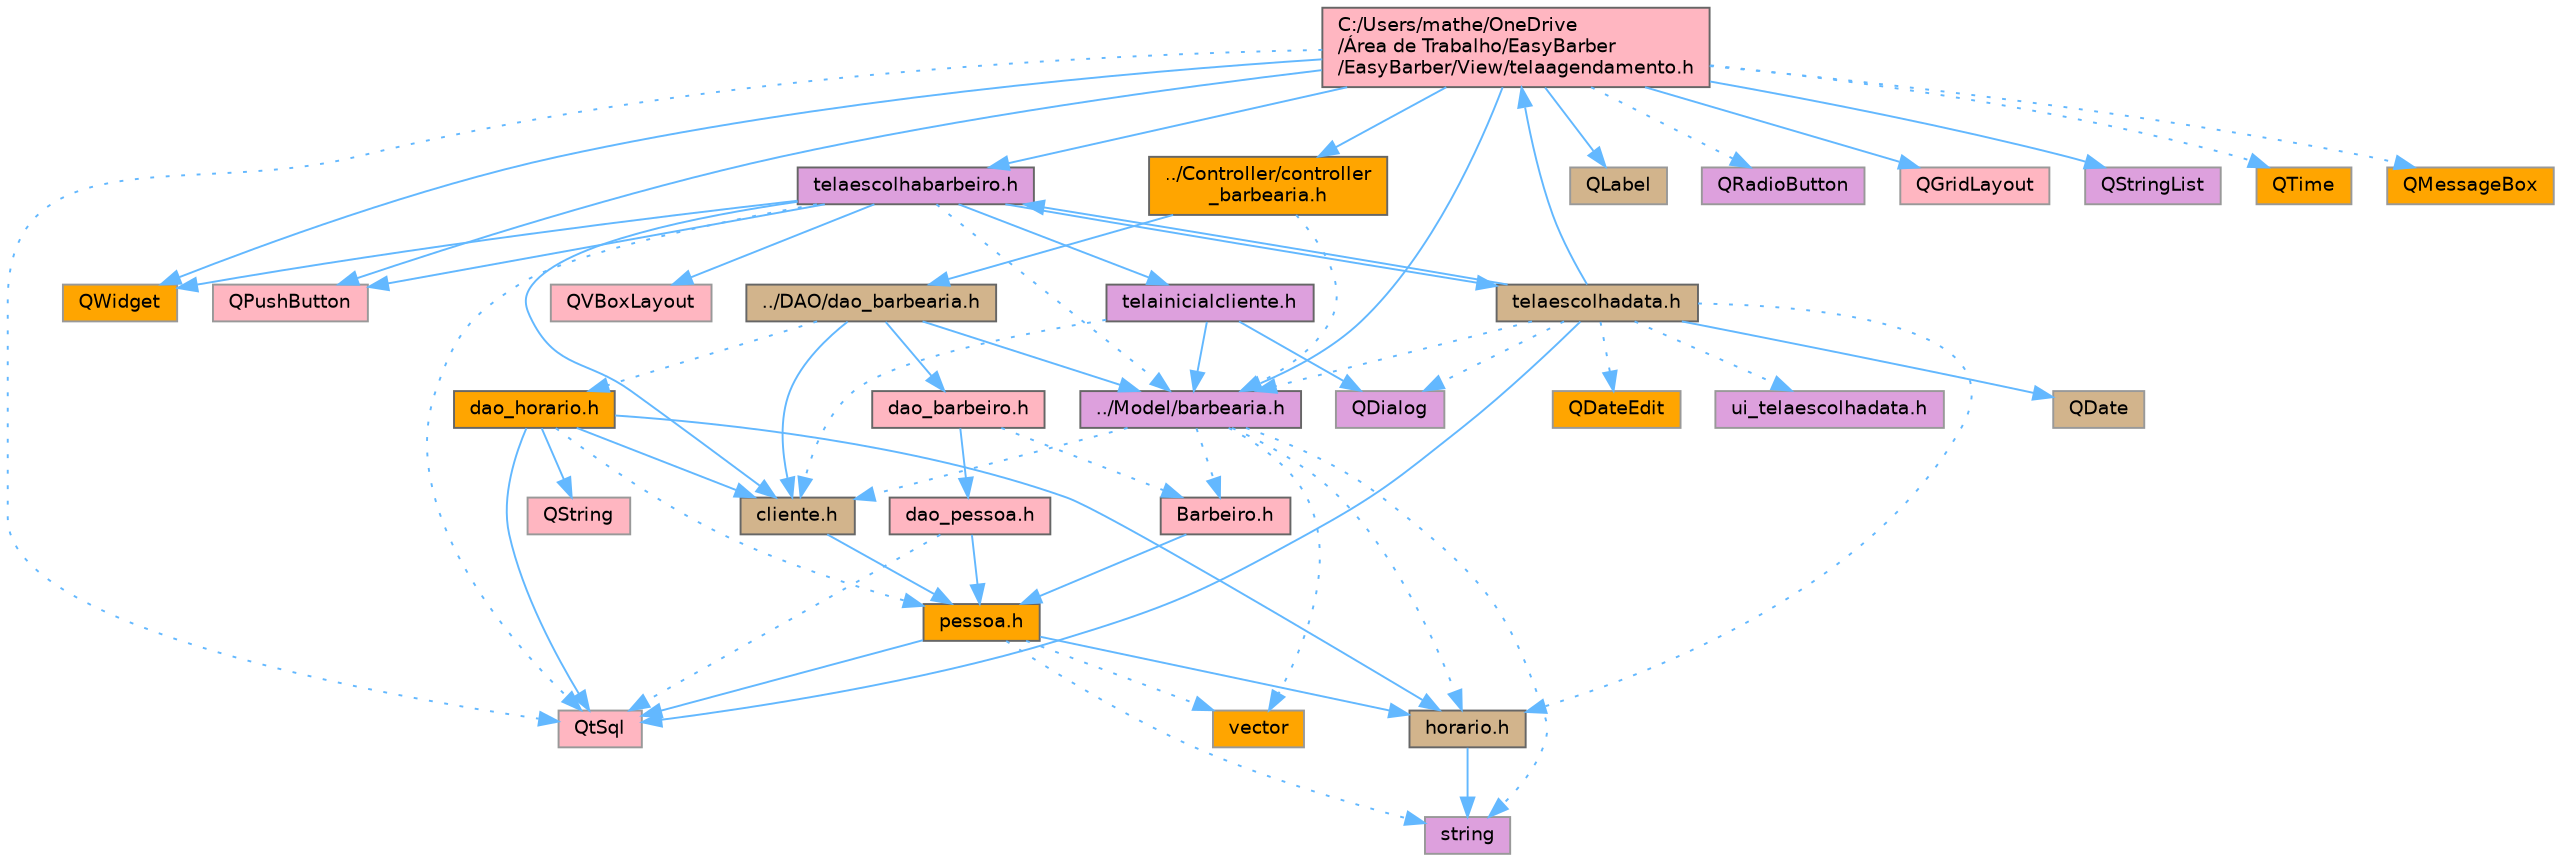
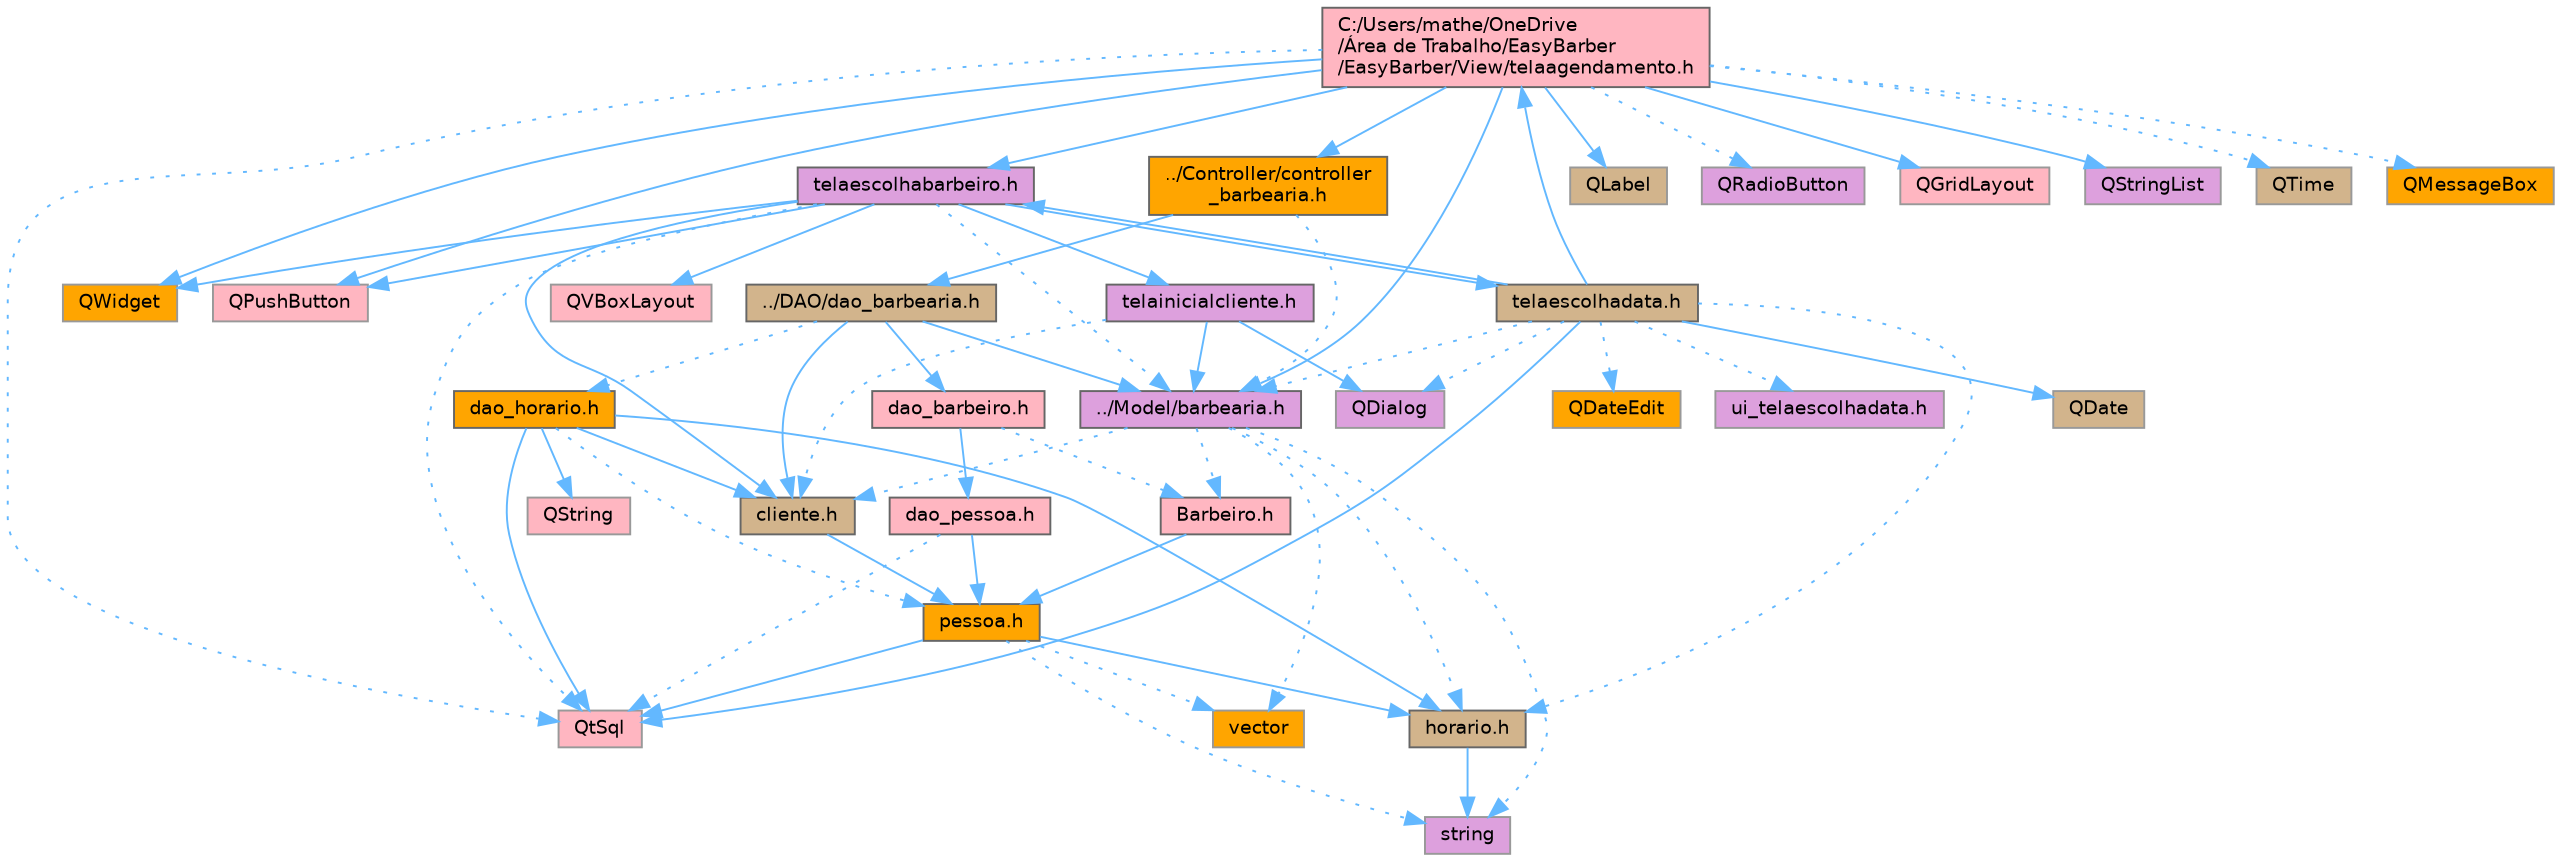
node "QTime": fillcolor orange -> tan
